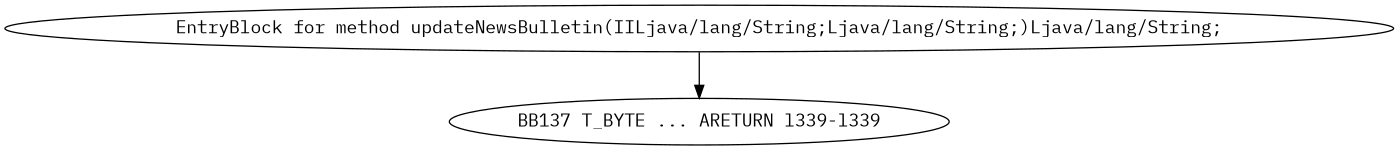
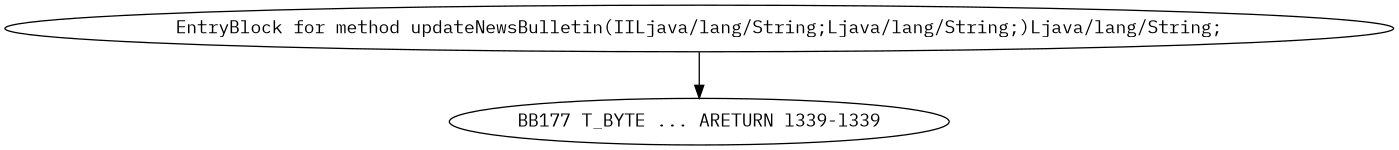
node "BB137 T_BYTE ... ARETURN l339-l339": label "BB137 T_BYTE ... ARETURN l339-l339" -> "BB177 T_BYTE ... ARETURN l339-l339"
